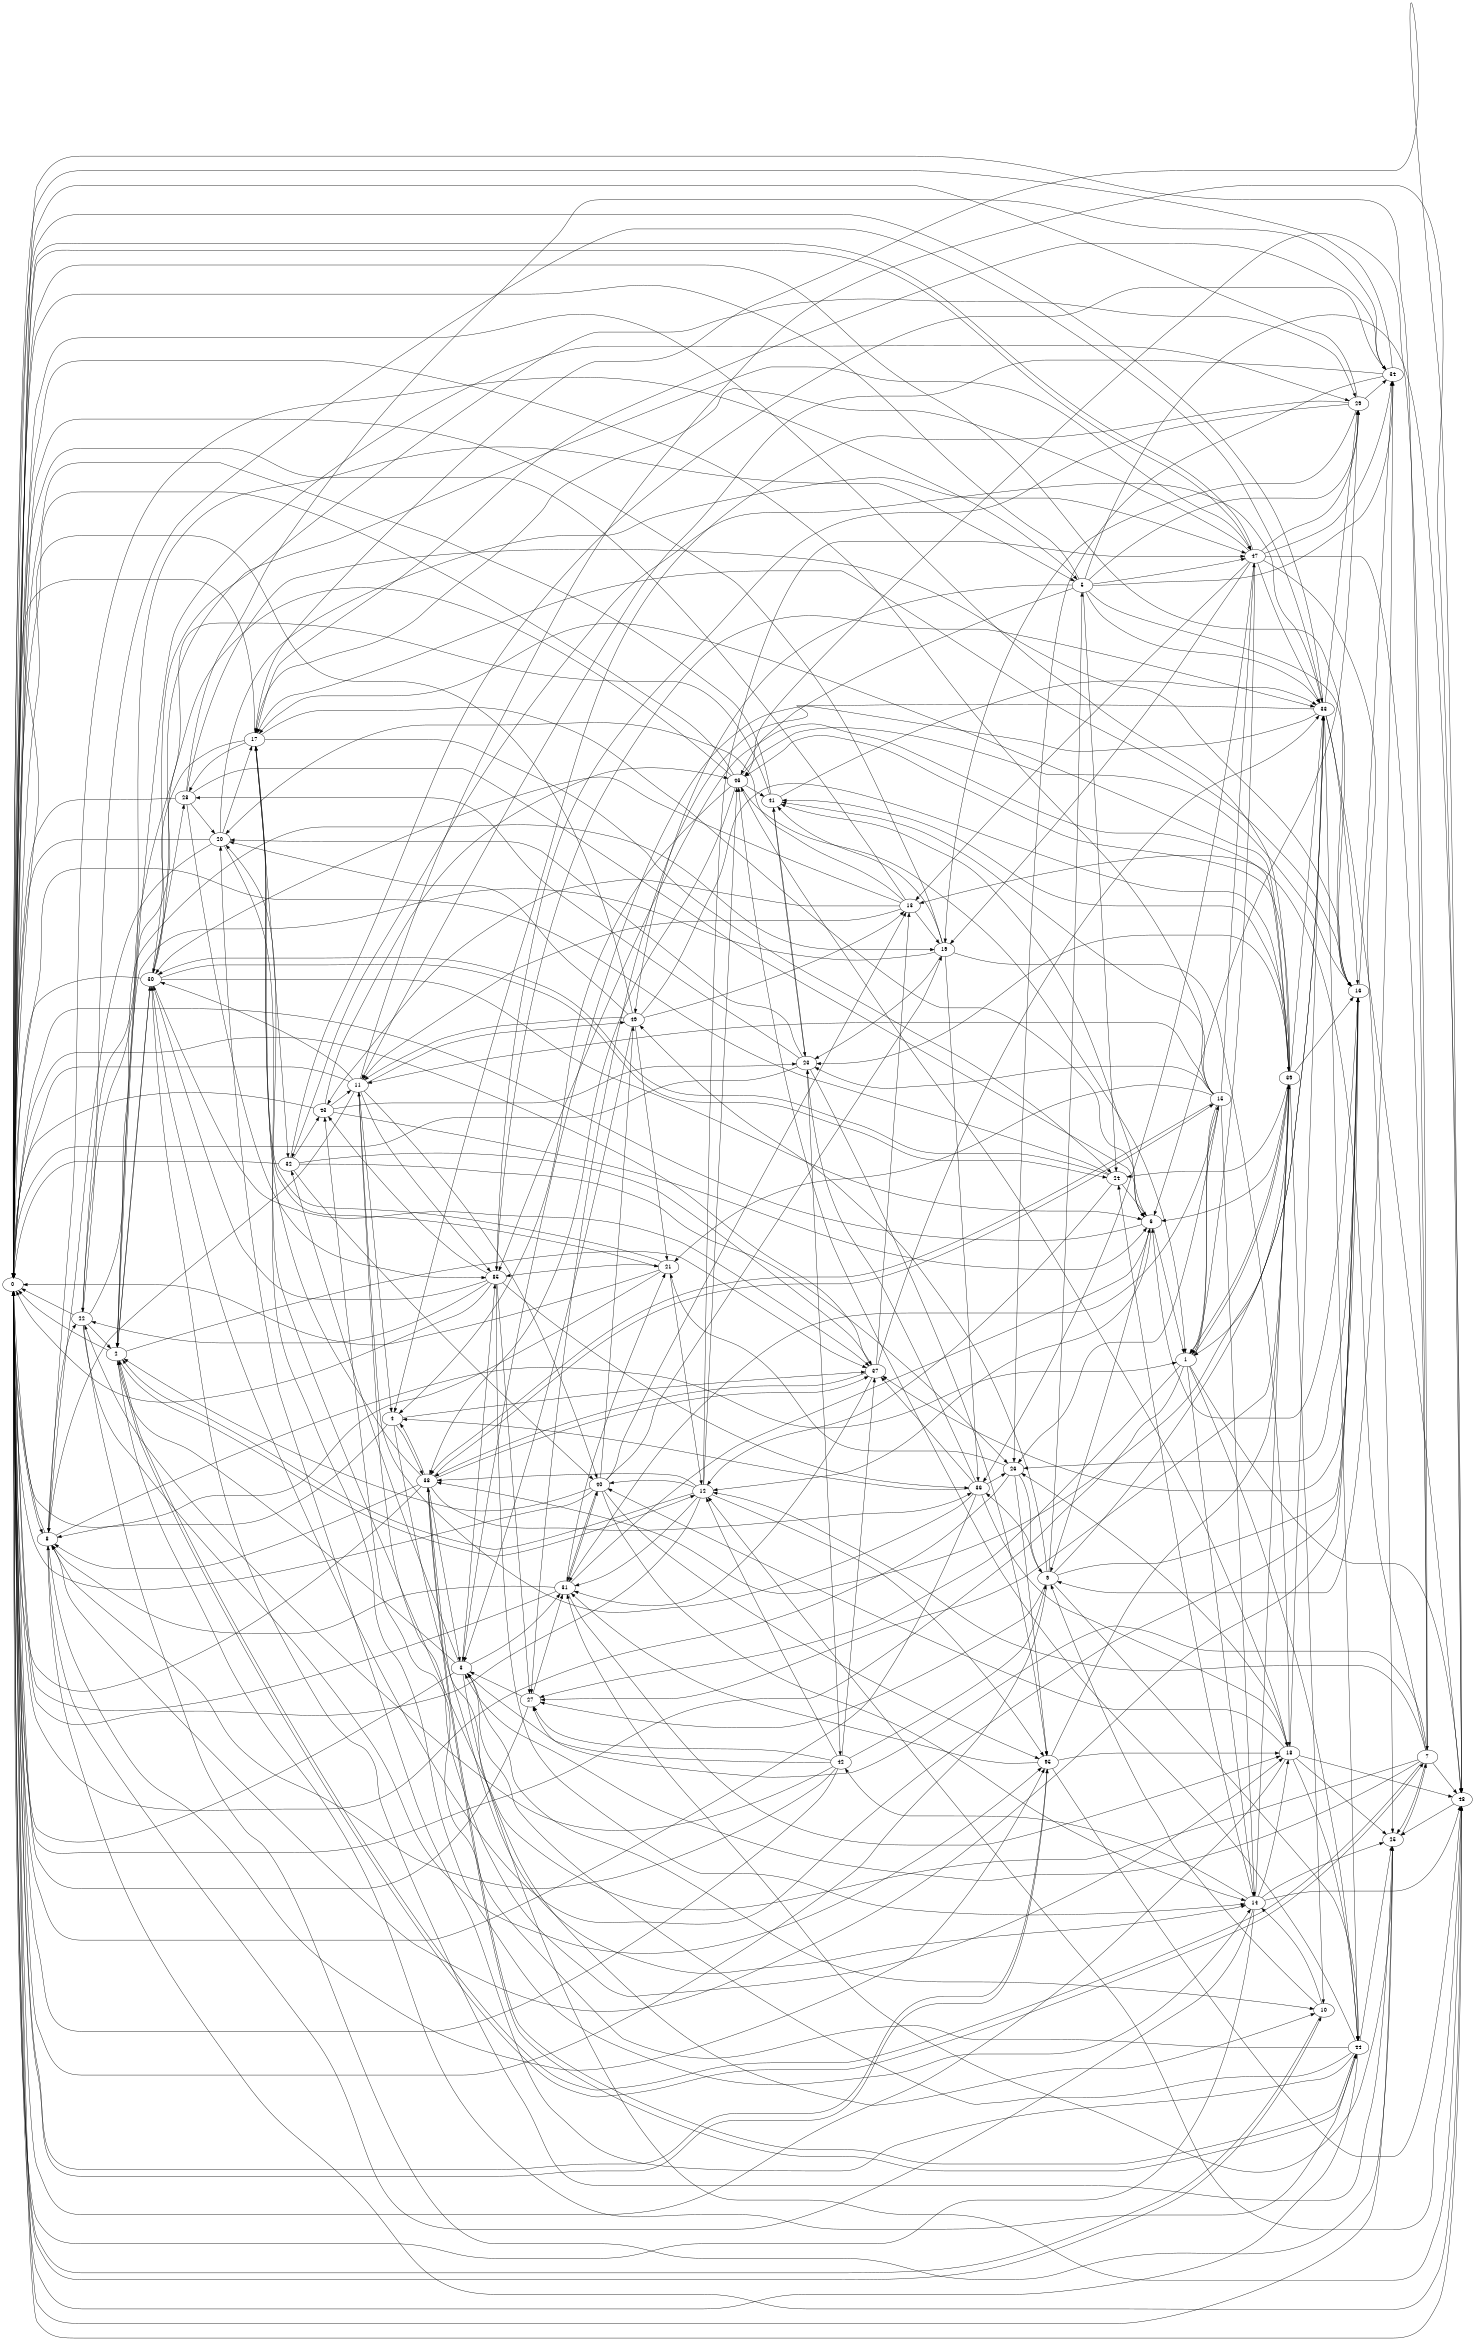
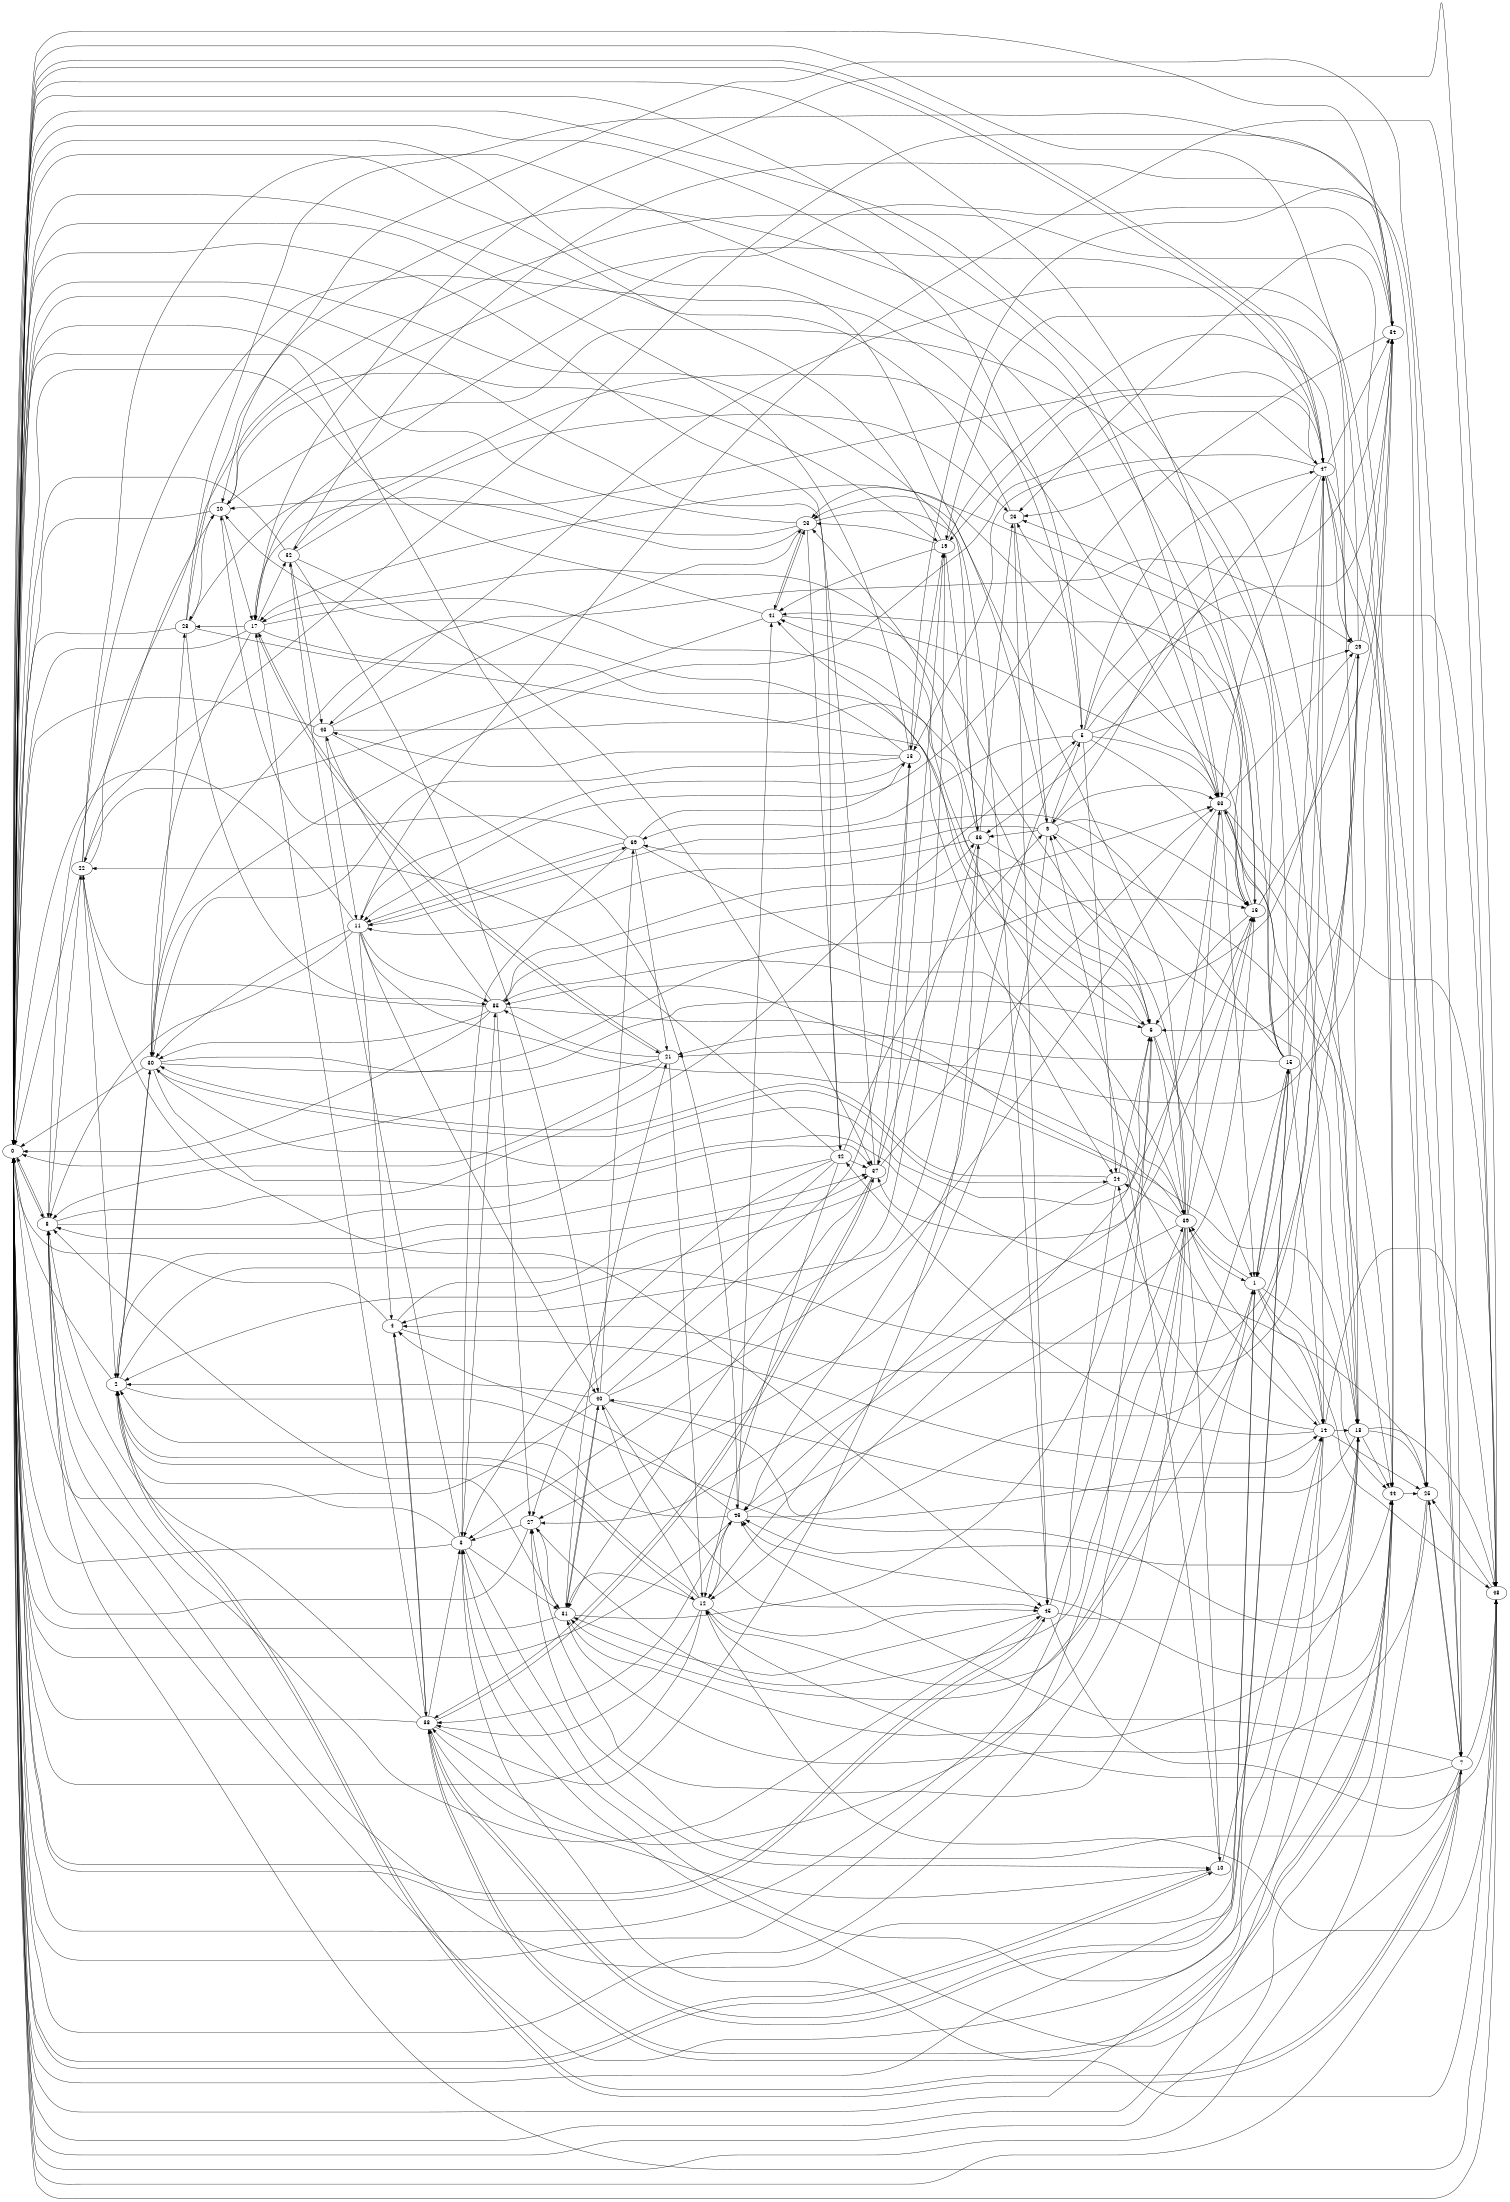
node "49": label "49" -> "69"
edge "39" -> "6": reversed
edge "26" -> "21": now "34" -> "21"
node "95": label "95" -> "45"
